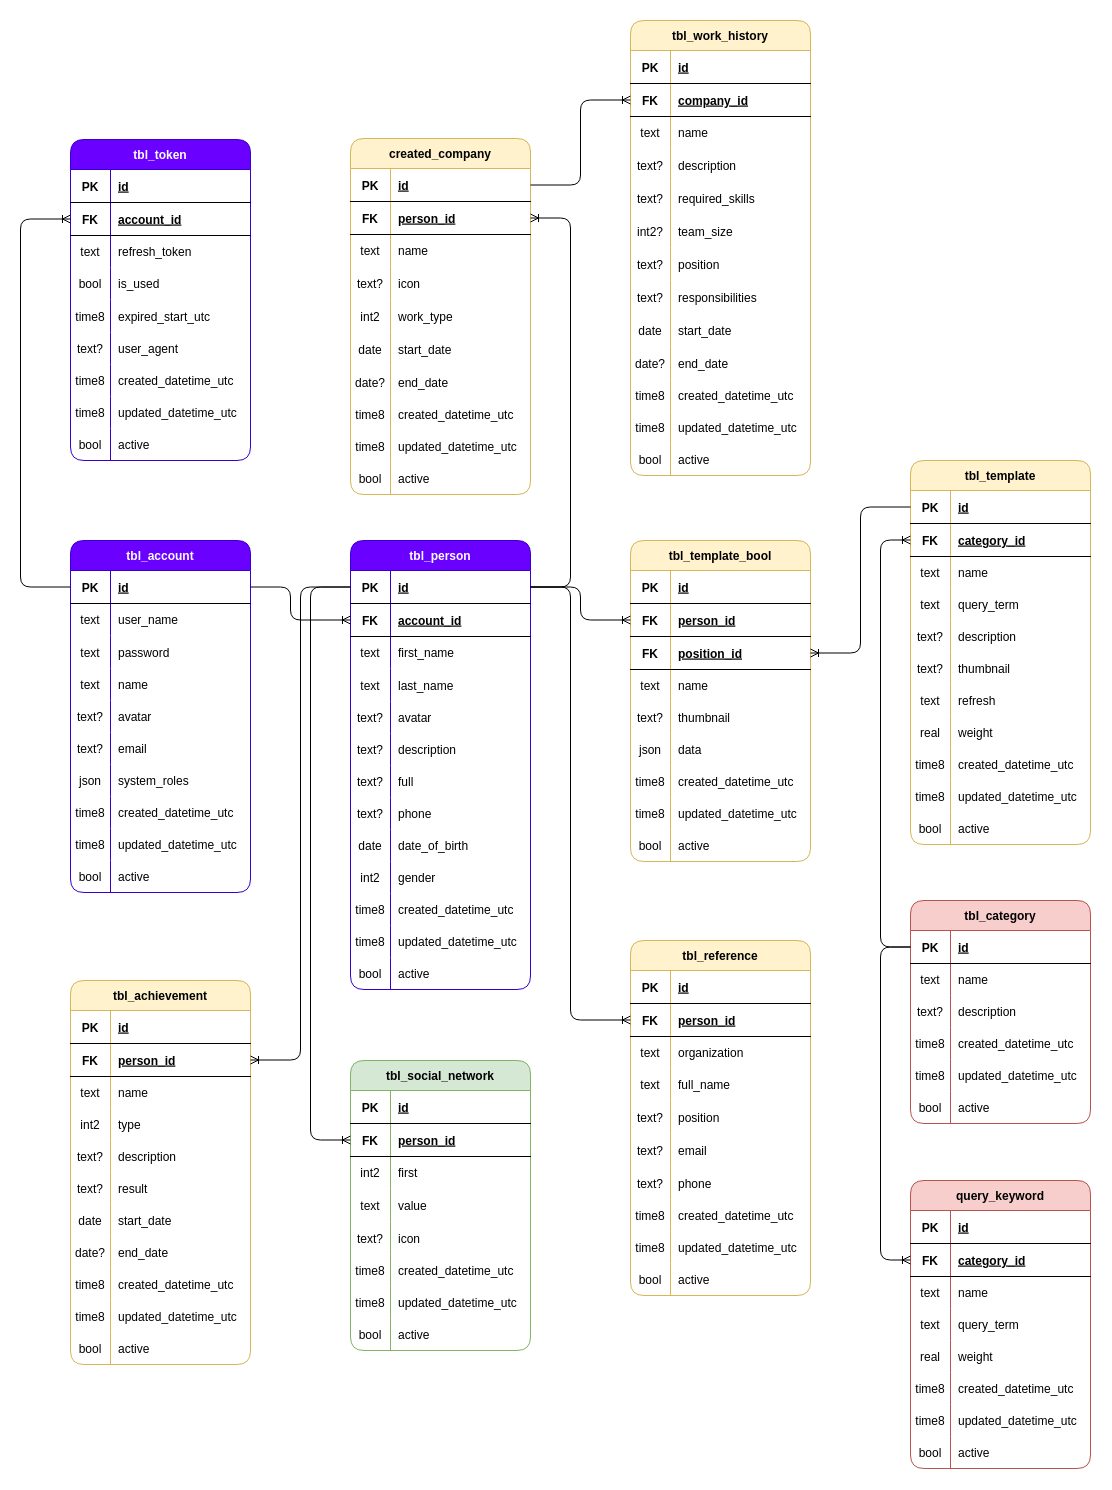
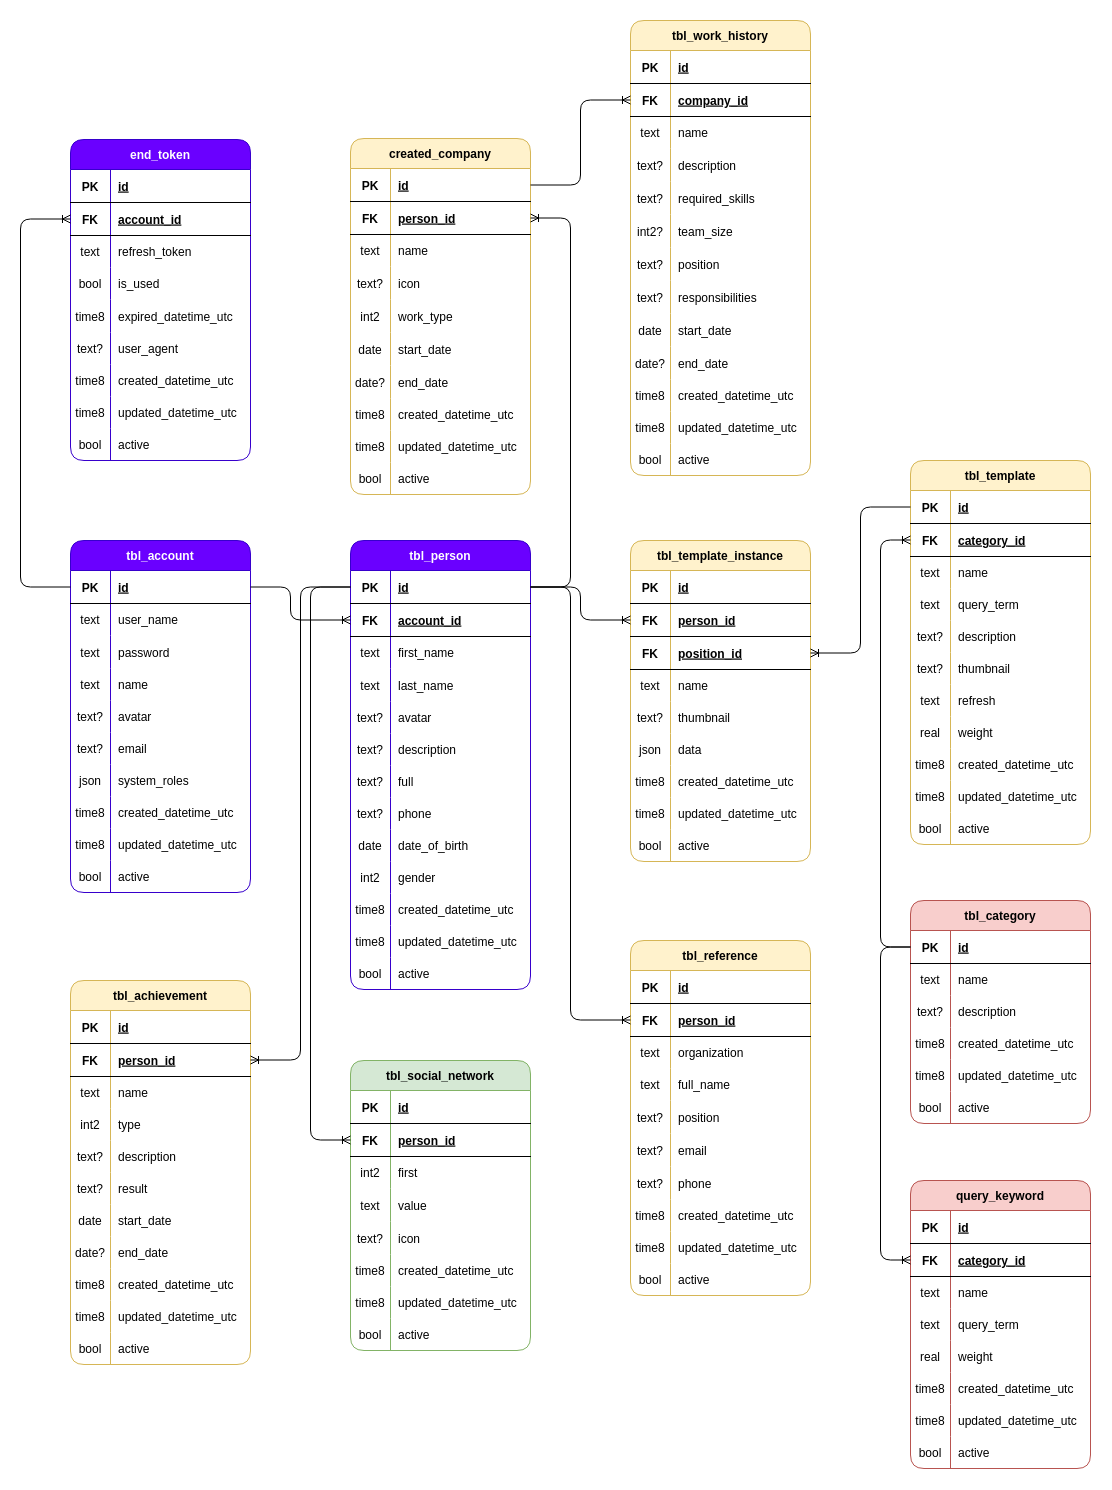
node "tbl_token": label "tbl_token" -> "end_token"
node "expired_start_utc": label "expired_start_utc" -> "expired_datetime_utc"
node "tbl_template_bool": label "tbl_template_bool" -> "tbl_template_instance"
